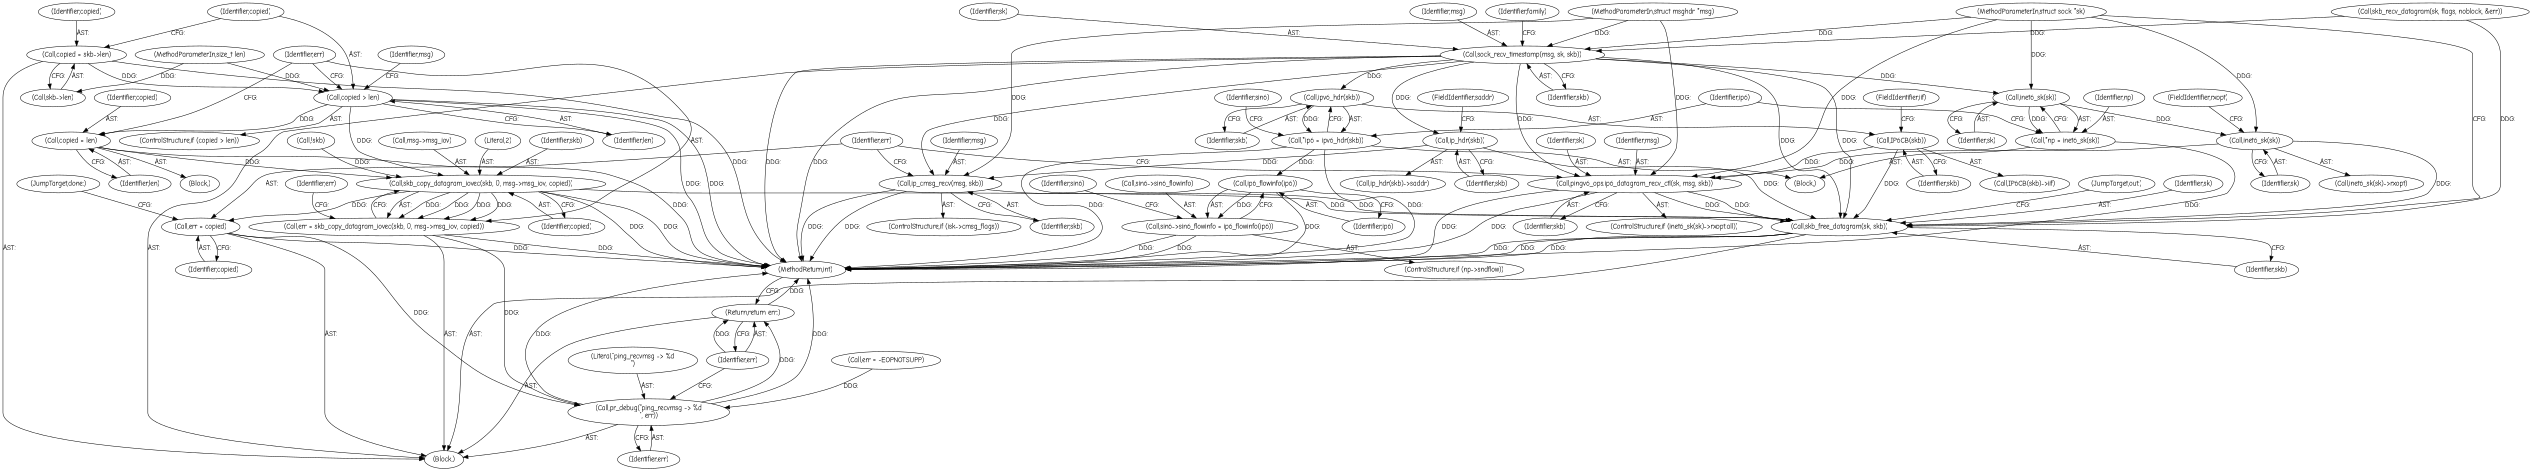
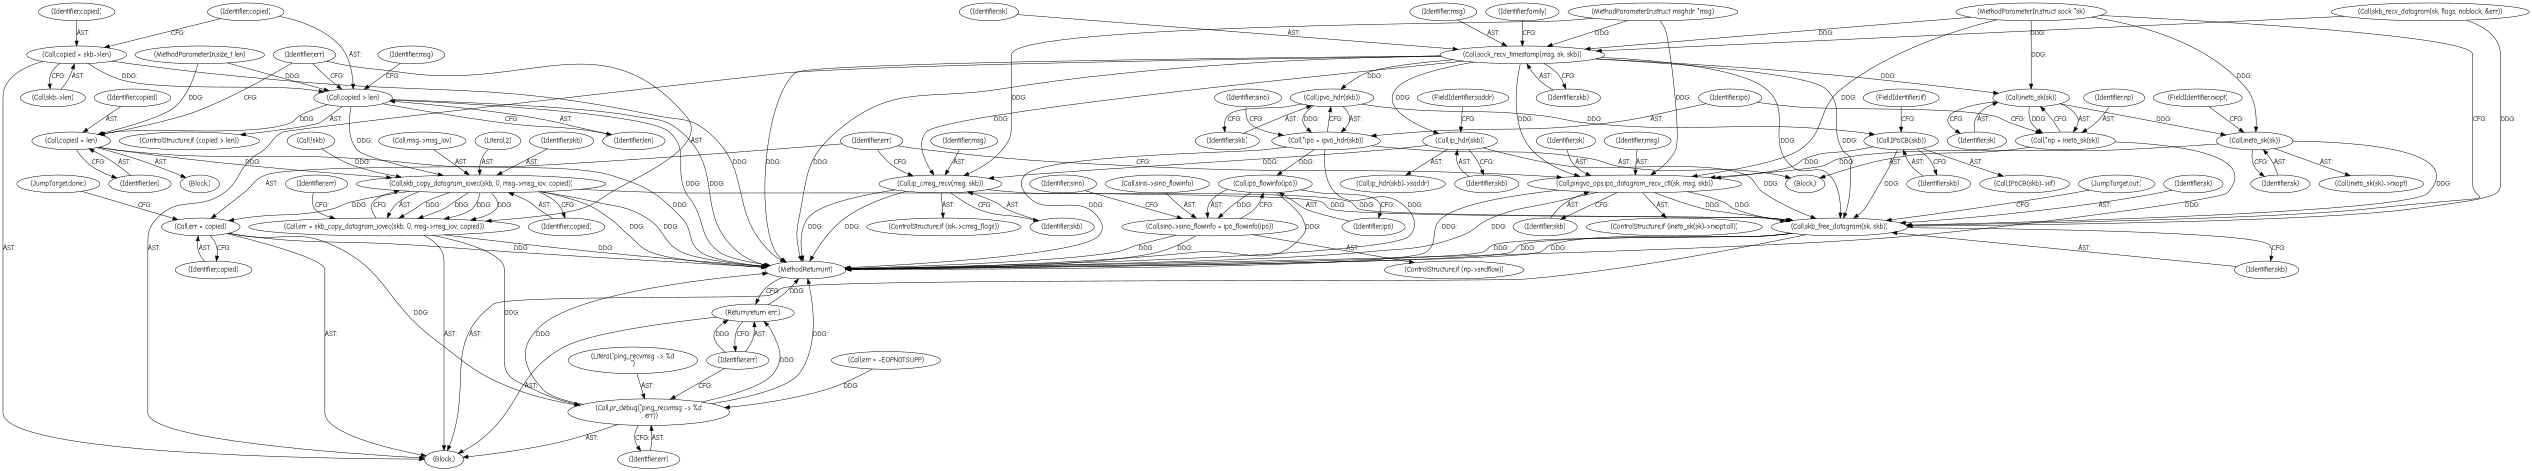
edge "(MethodParameterIn,size_t len)" -> "(Call,skb->len)": now "(MethodParameterIn,size_t len)" -> "(Call,copied = len)"
edge "(Call,ipv6_hdr(skb))" -> "(Call,IP6CB(skb))": label "AST: " -> "DDG: "
